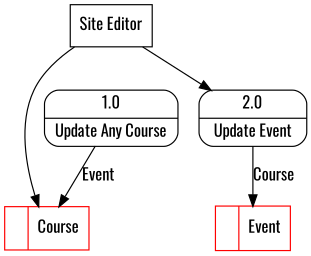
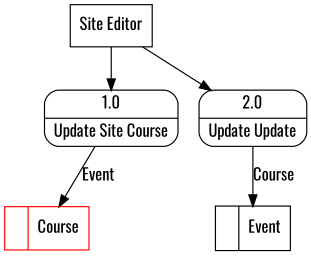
edge "Site Editor" -> "Course": now "Site Editor" -> "1.0"
node "1.0": text "Update Any Course" -> "Update Site Course"
node "2.0": text "Update Event" -> "Update Update"
node "Event": color red -> black
